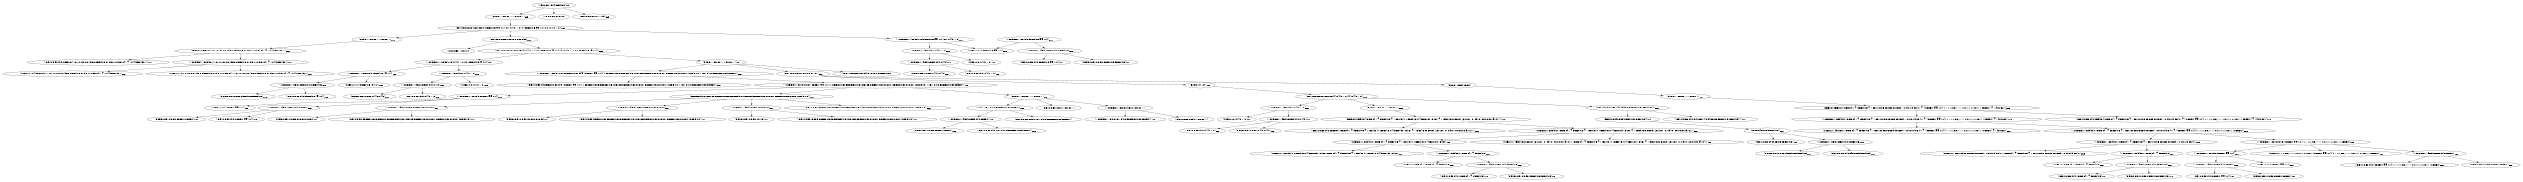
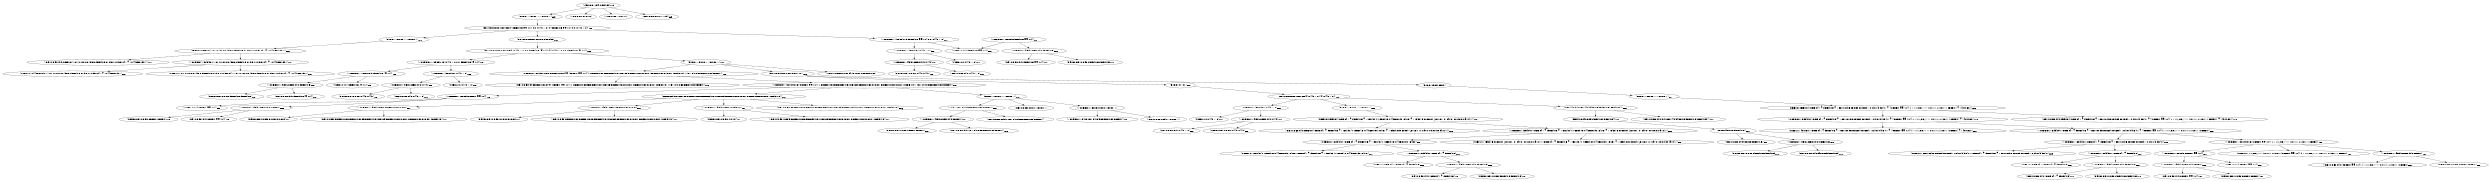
edge "(CONTROL_STRUCTURE,else,else)" -> "(MODIFIER,VIRTUAL)": now "(METHOD,verifySettings)" -> "(MODIFIER,VIRTUAL)"
